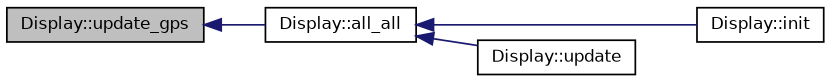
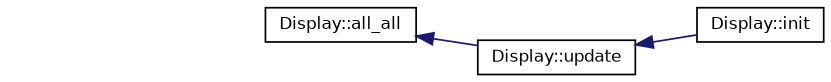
node "Display::update_gps": removed
edge "Display::init" -> "Display::all_all": now "Display::init" -> "Display::update"
